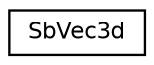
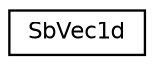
node "SbVec3d": label "SbVec3d" -> "SbVec1d"
